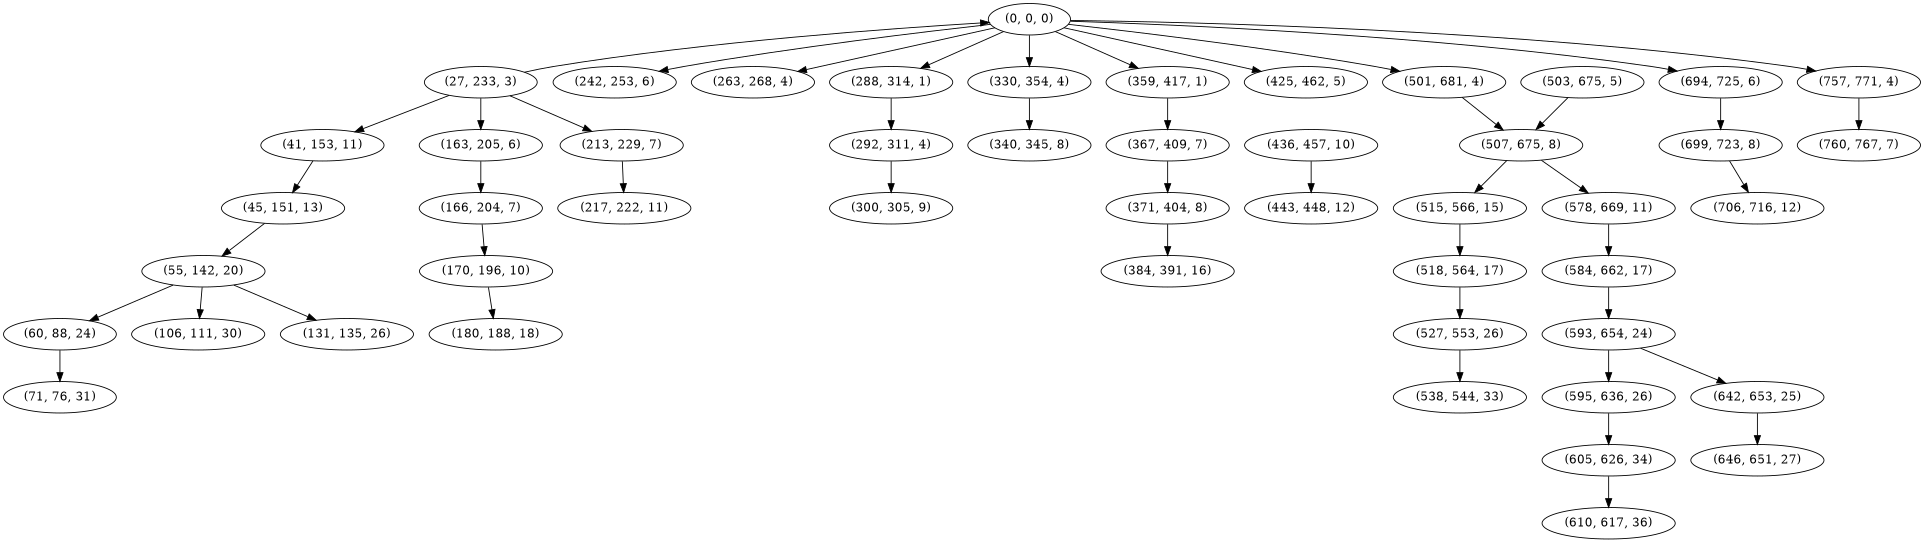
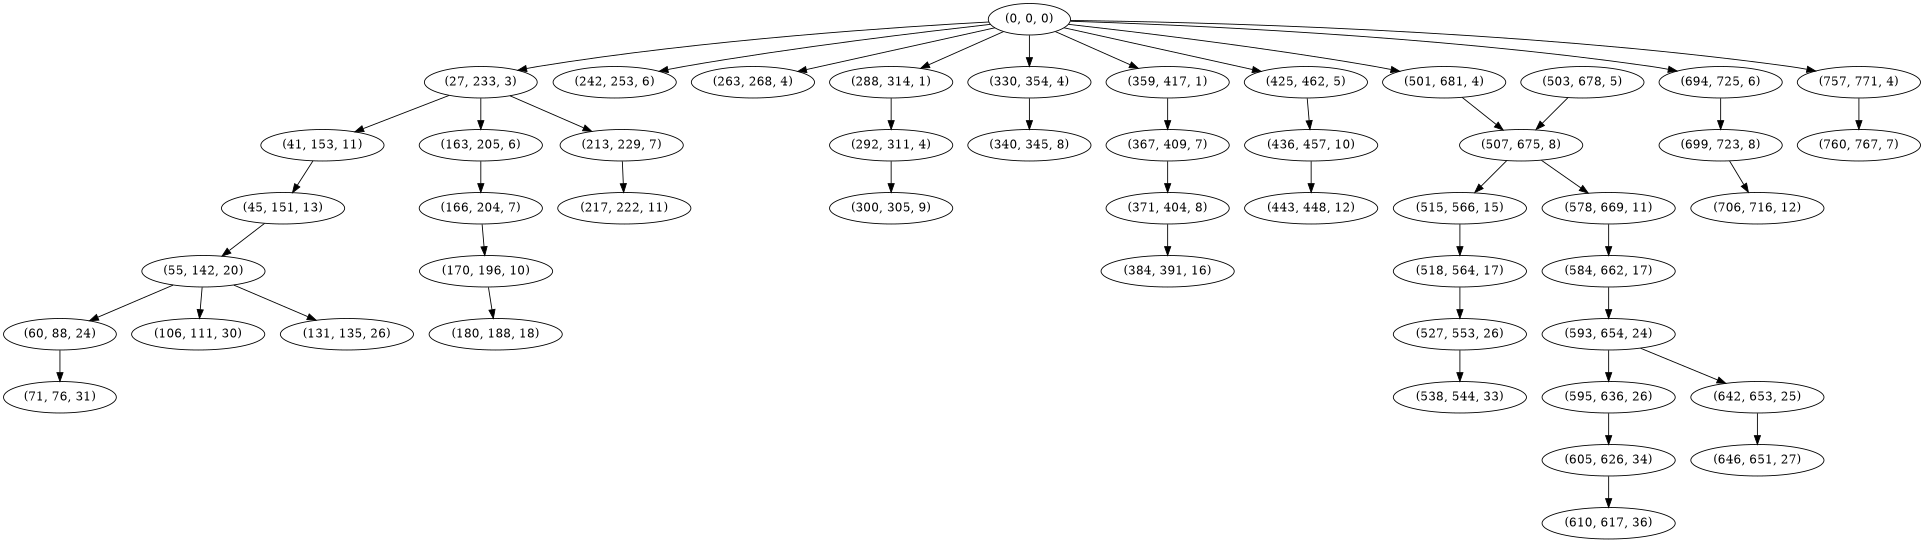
edge "(27, 233, 3)" -> "(0, 0, 0)": reversed
node "(503, 675, 5)": label "(503, 675, 5)" -> "(503, 678, 5)"
edge "(425, 462, 5)" -> "(436, 457, 10)": added
